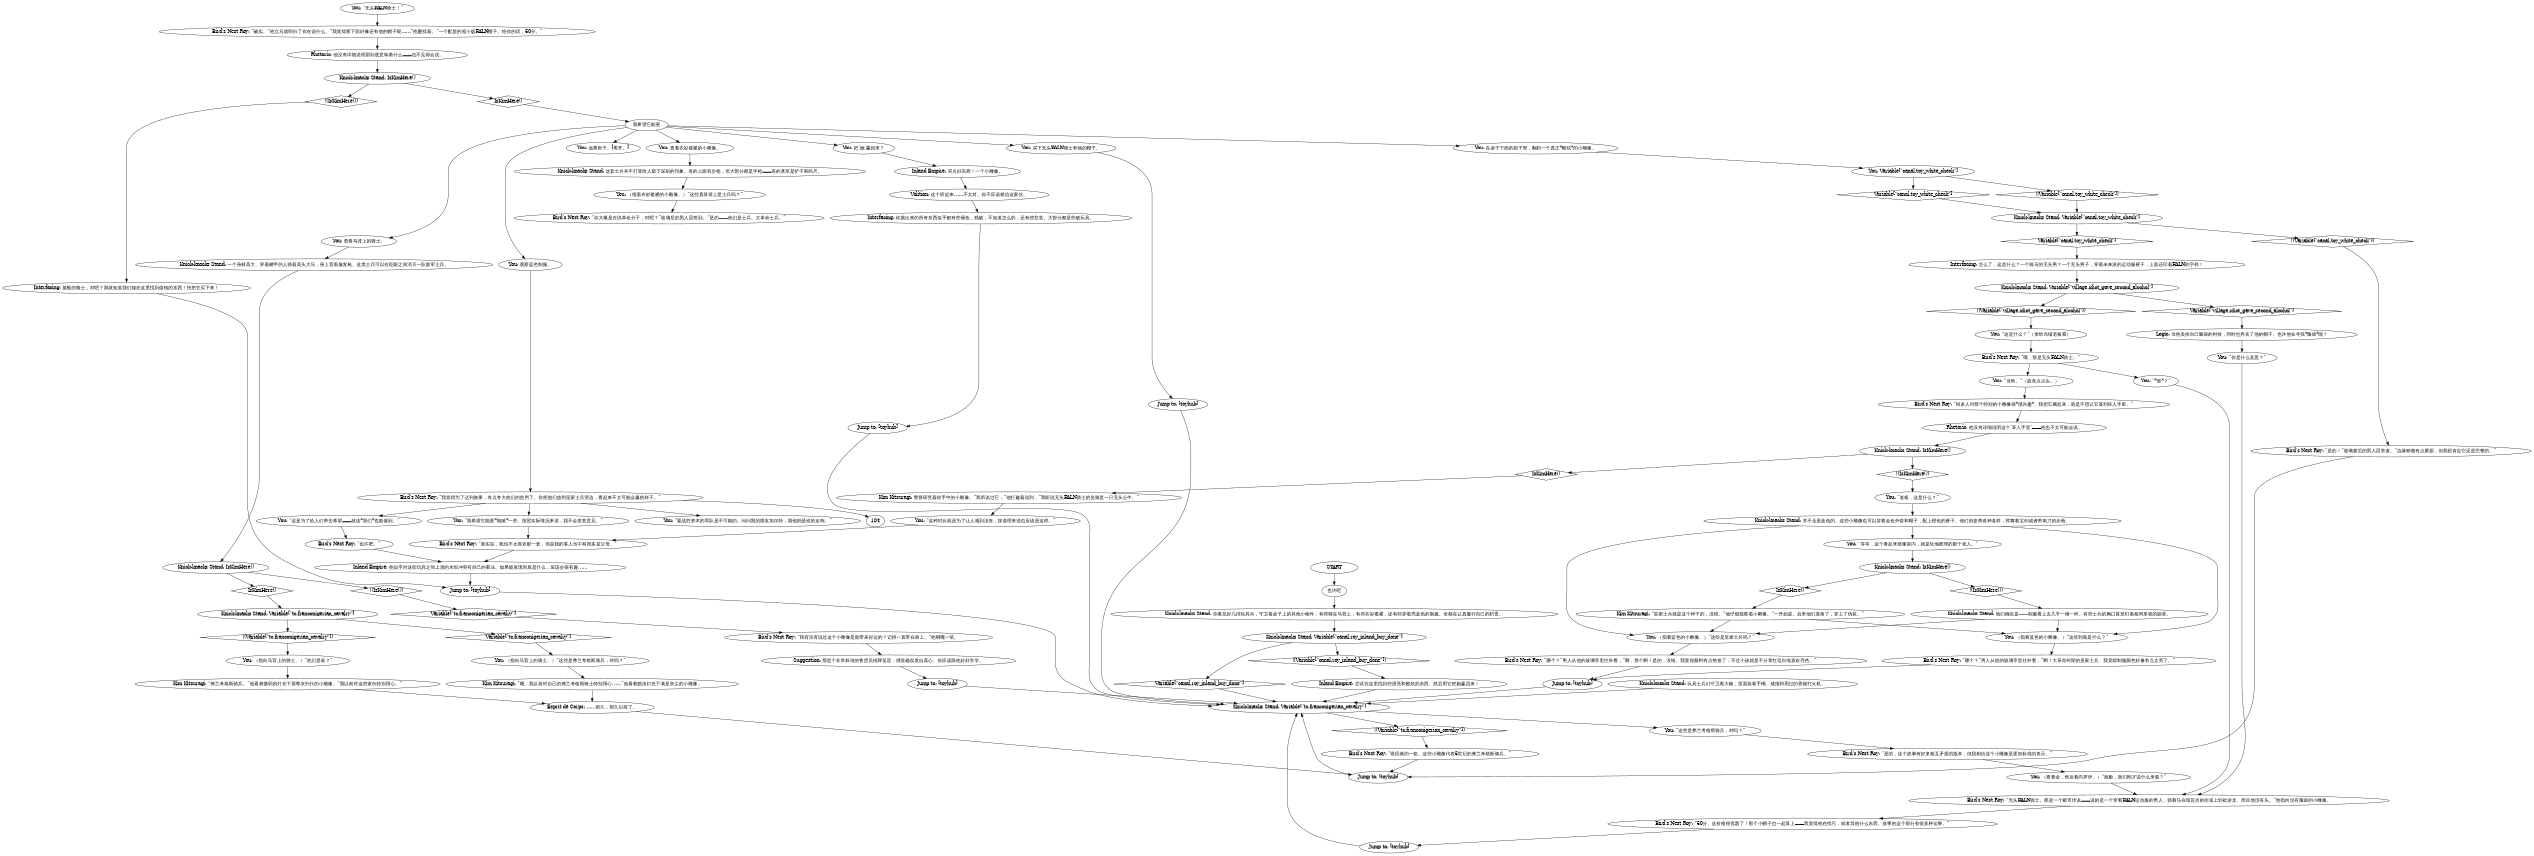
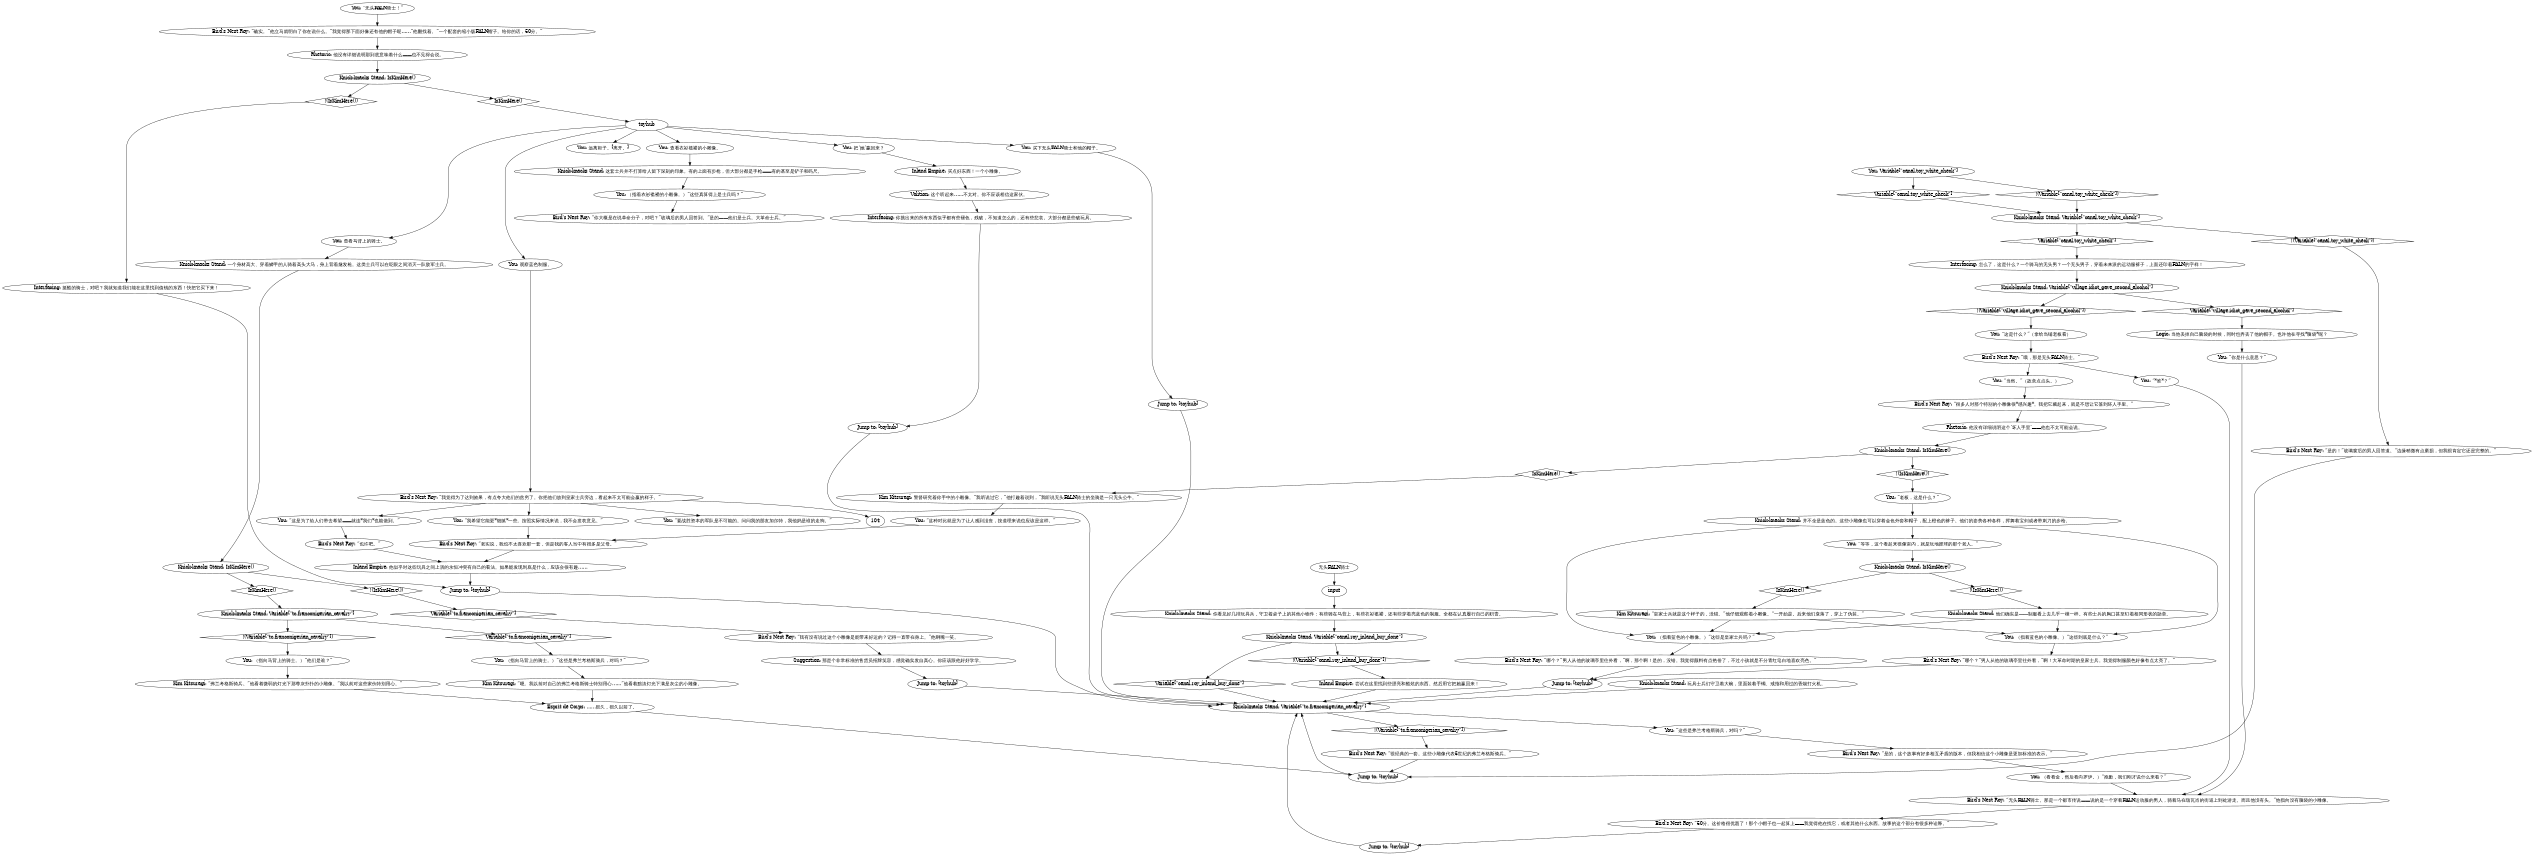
node "我希望它能更": label "我希望它能更" -> "toyhub"
node "You: 在桌子下面的箱子里，翻到一个真正*酷炫*的小雕像。": removed
node "START": label "START" -> "无头FALN骑士"
node "也许吧": label "也许吧" -> "input"
